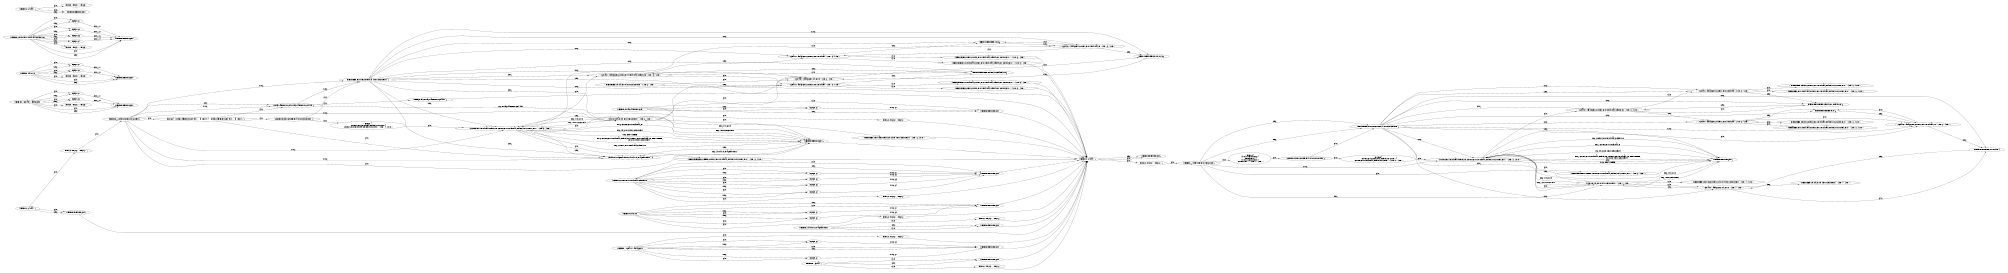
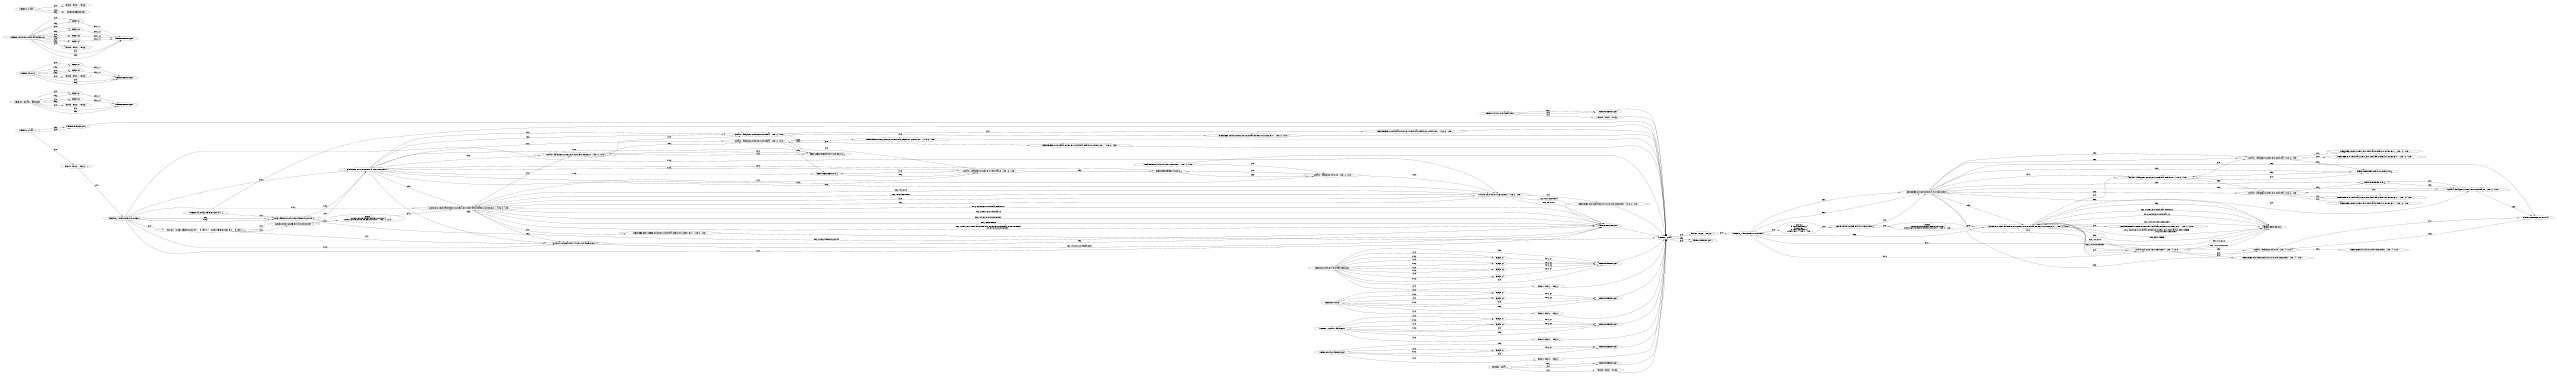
edge "(NotifyWillBeDestroyed,NotifyWillBeDestroyed(this))" -> "(LITERAL,this,NotifyWillBeDestroyed(this))": reversed
edge "<(std.move,std::move(resource_context_))<SUB>6</SUB>>" -> "<(<operator>.fieldAccess,std::move)<SUB>6</SUB>>": removed, label "AST:"
